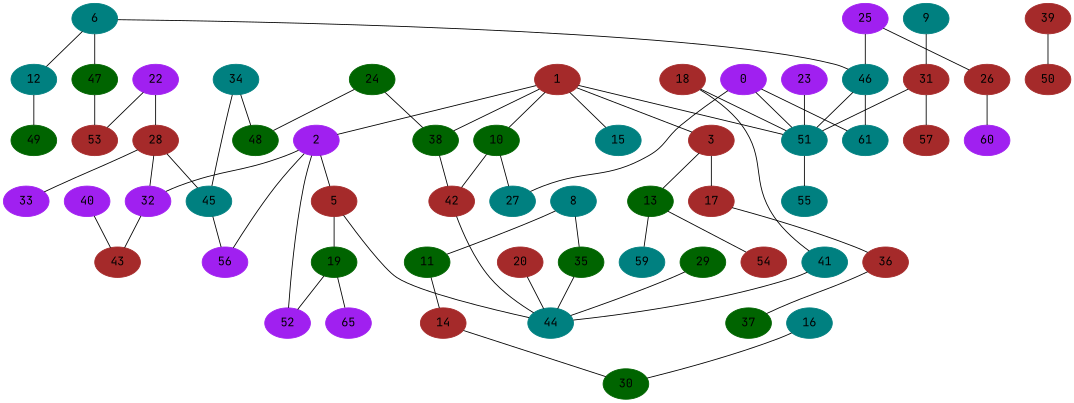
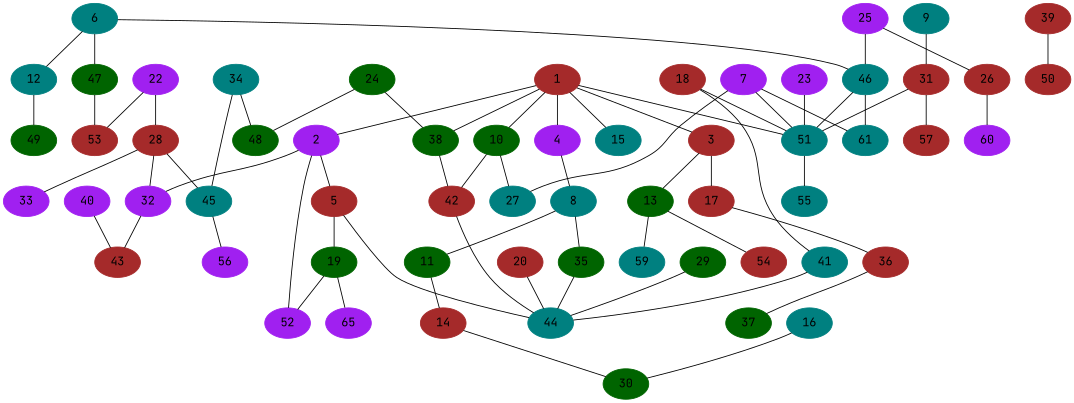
node "0": label "0" -> "7"
node "4": added
edge "2" -- "56": removed
